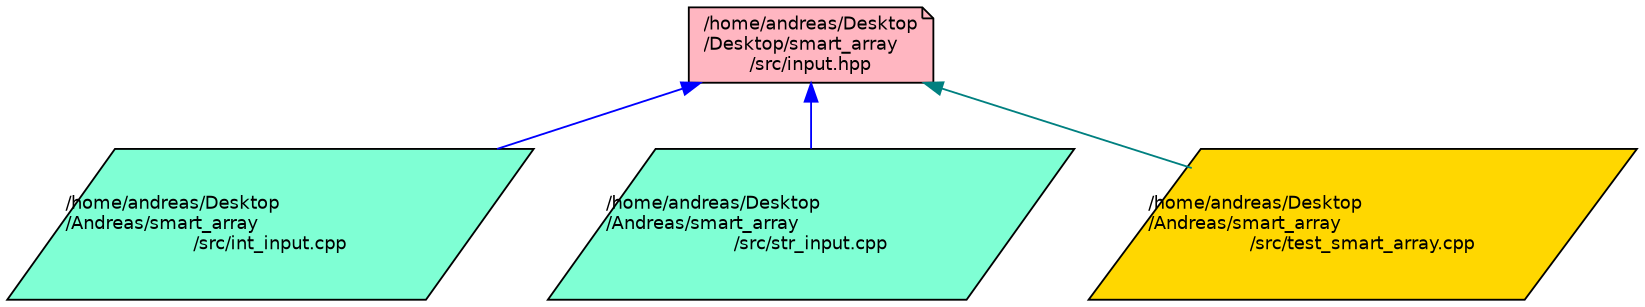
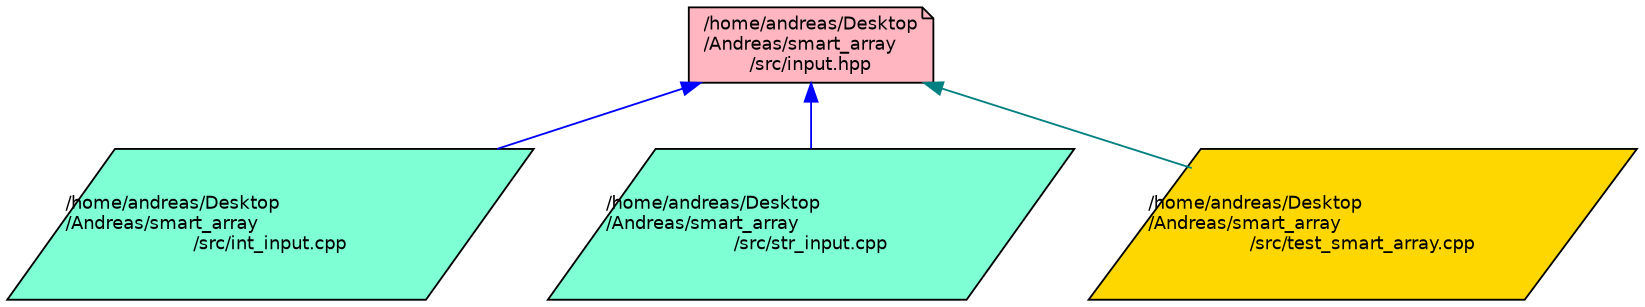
node "/home/andreas/Desktop /Desktop/smart_array /src/input.hpp": label "/home/andreas/Desktop /Desktop/smart_array /src/input.hpp" -> "/home/andreas/Desktop /Andreas/smart_array /src/input.hpp"
